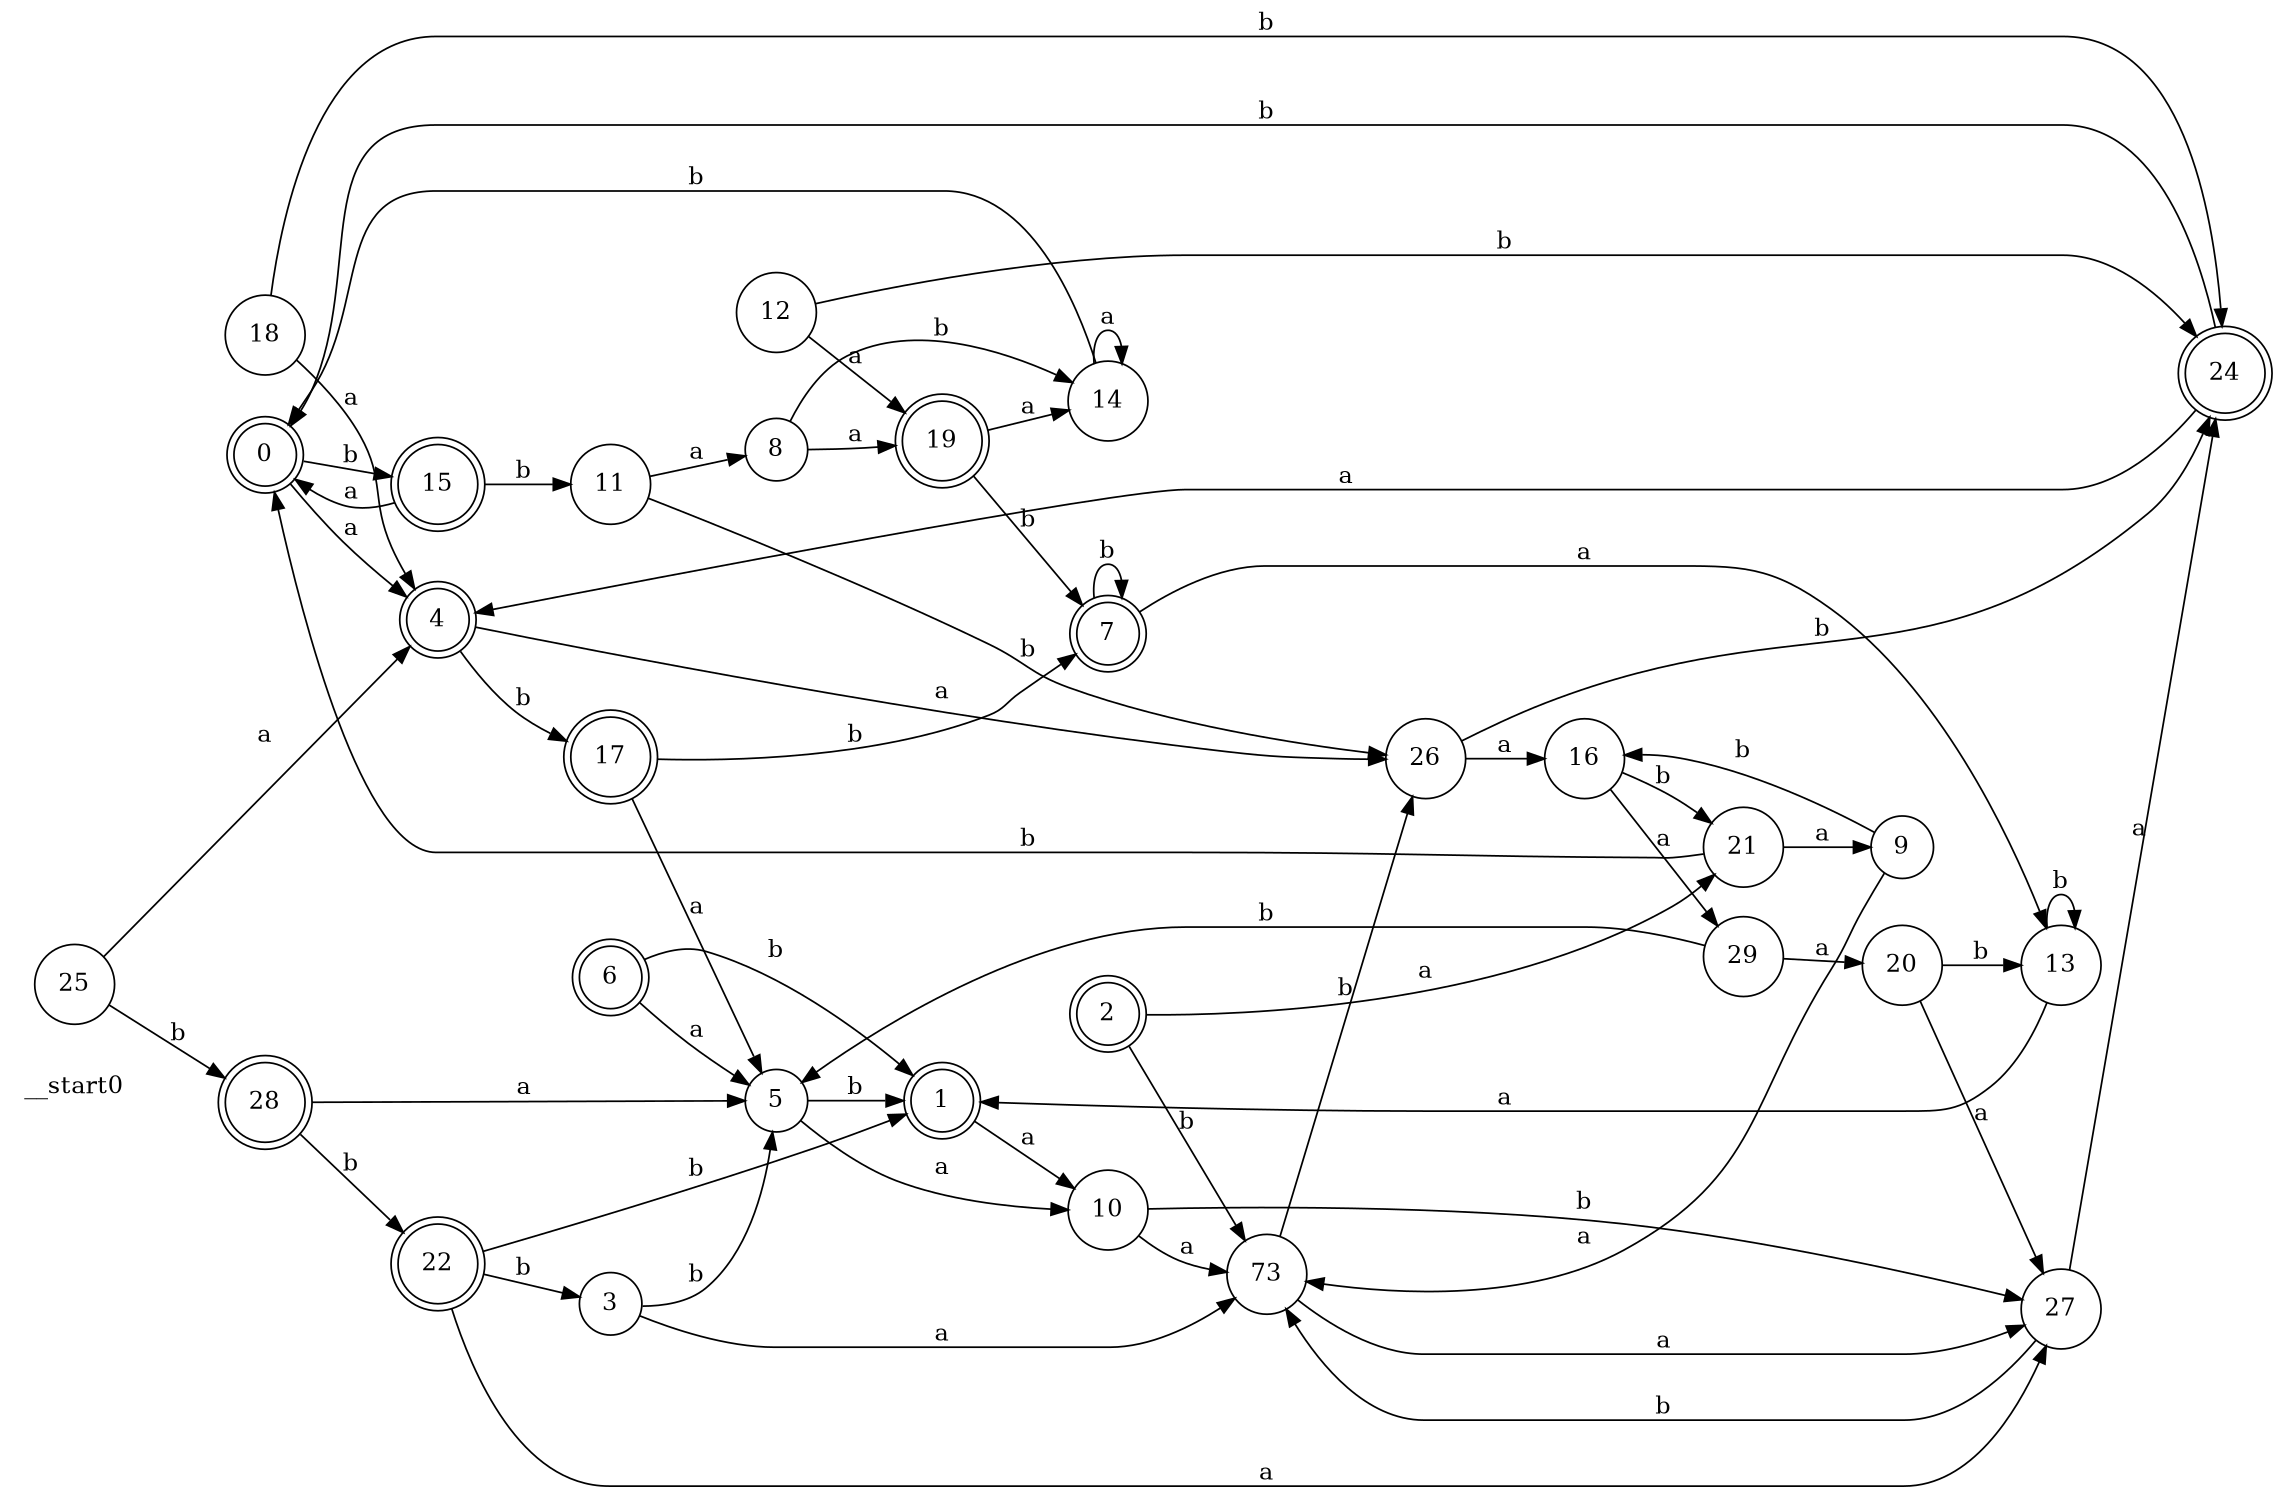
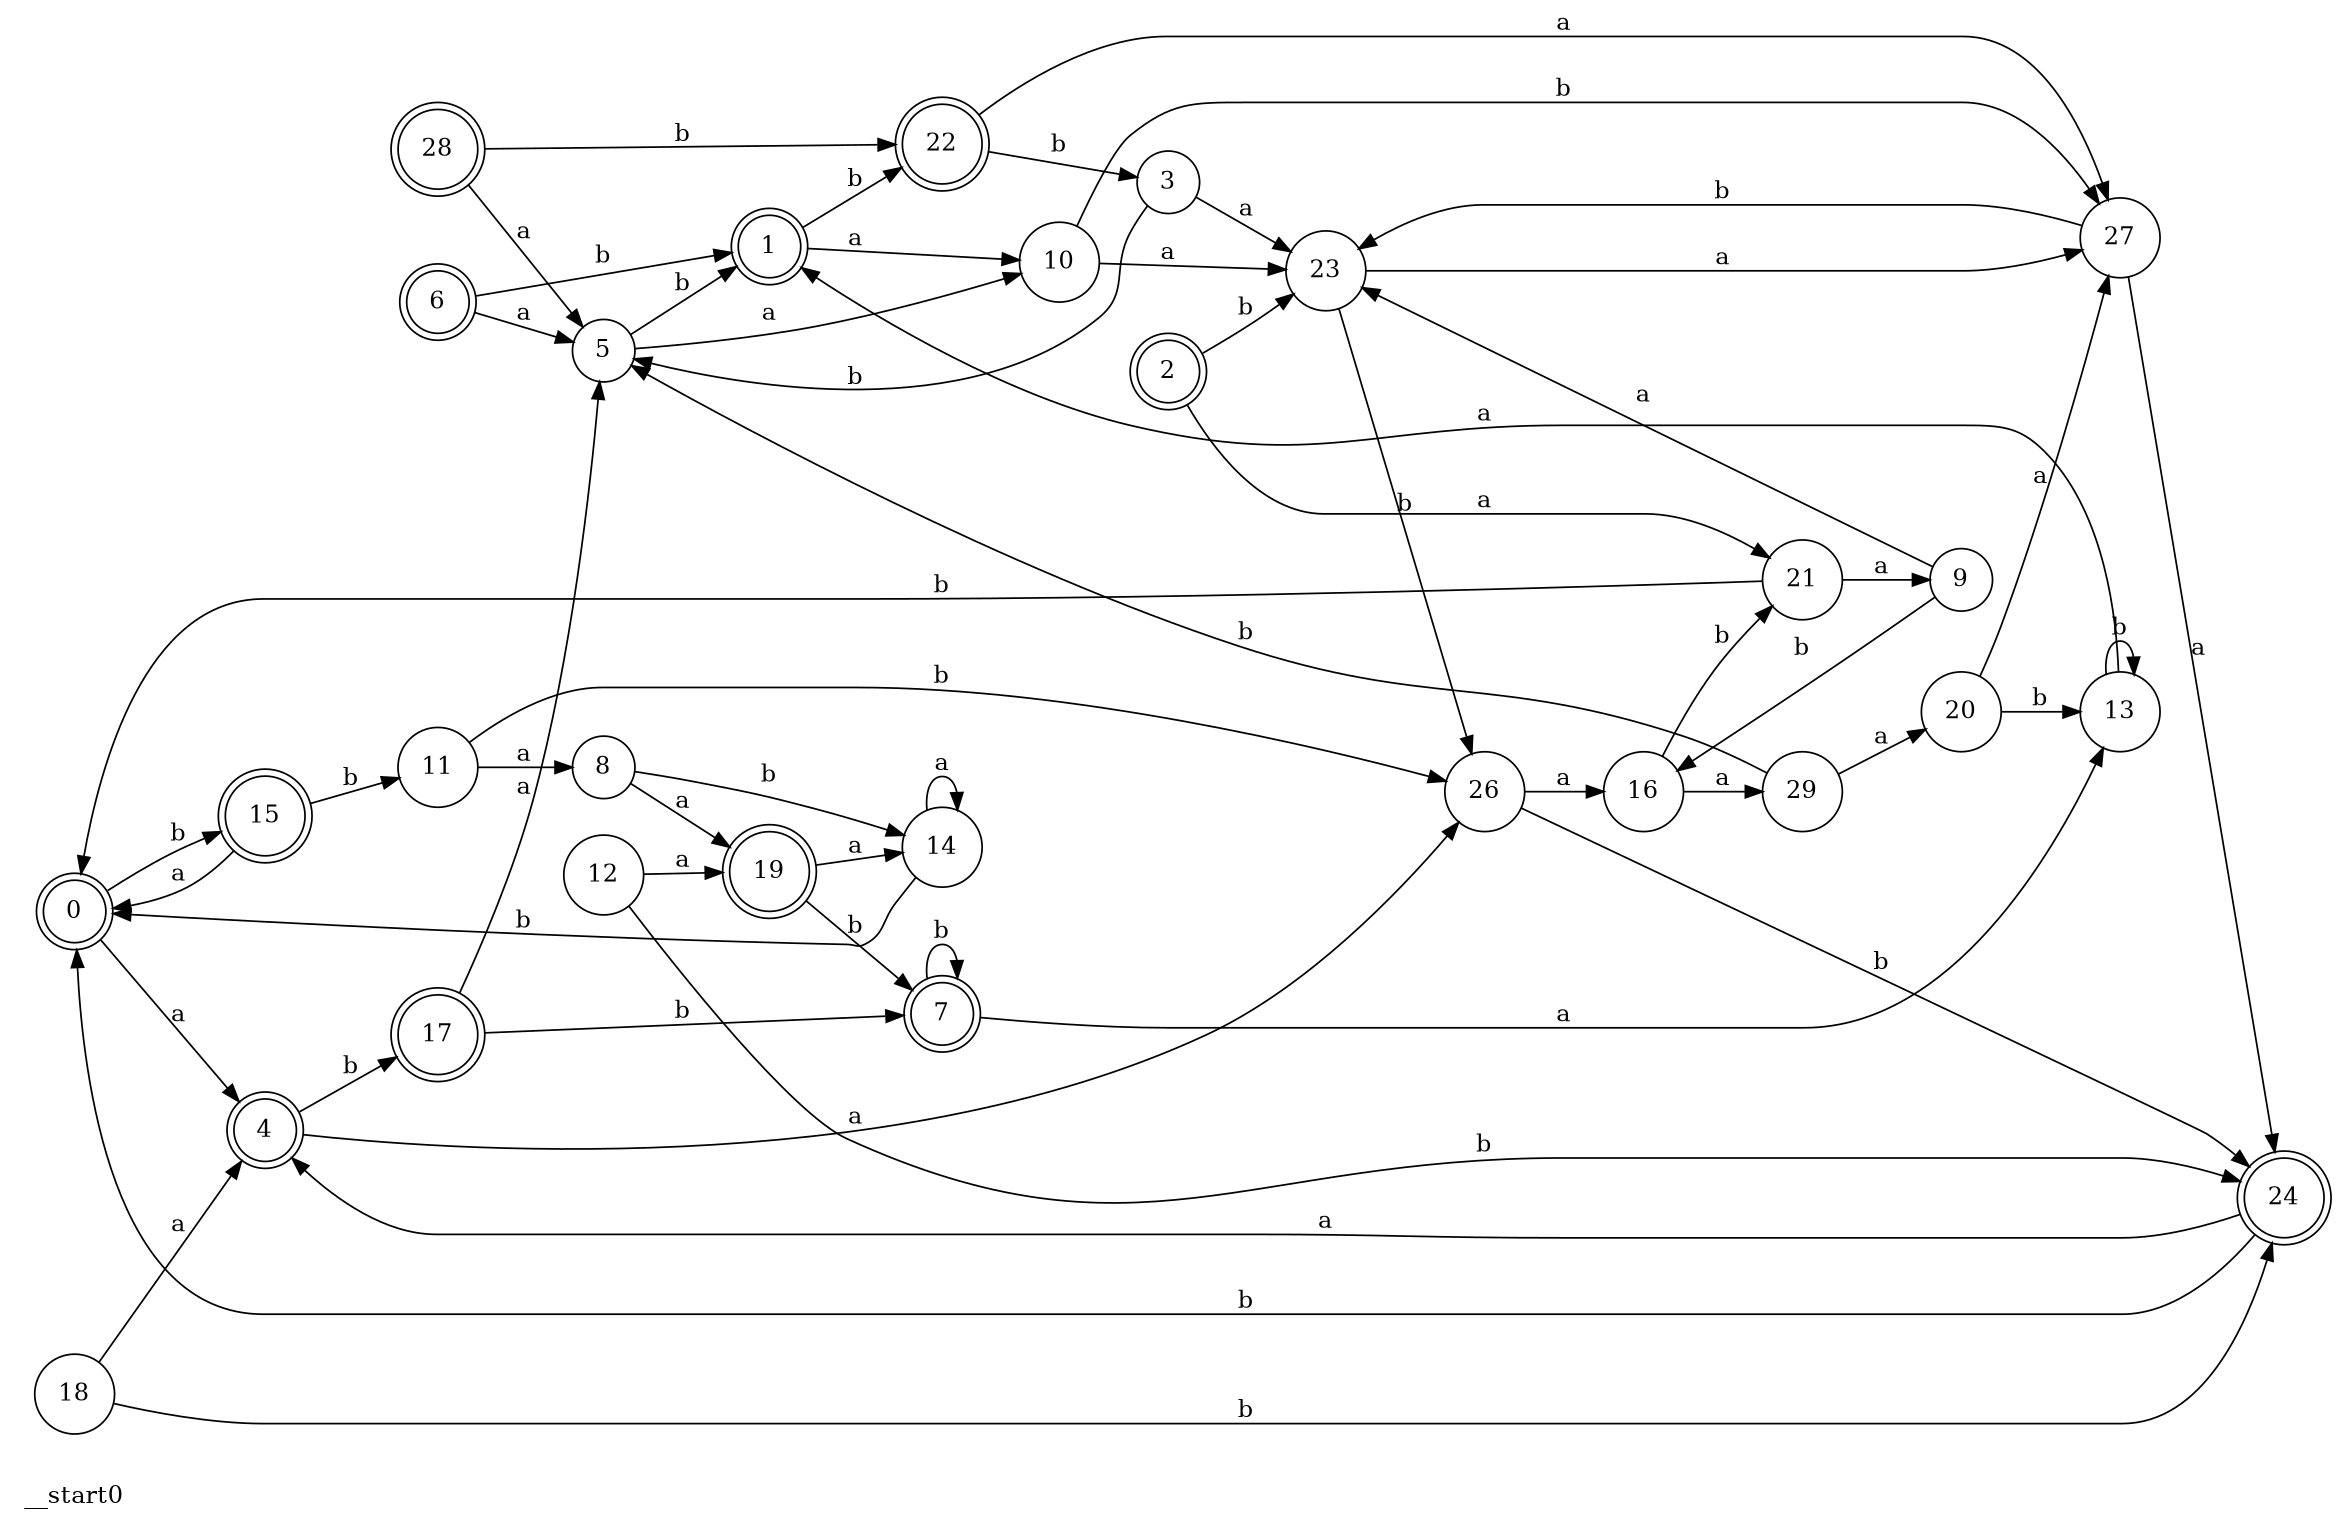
node "25": removed
edge "22" -> "1": reversed
node "73": label "73" -> "23"
